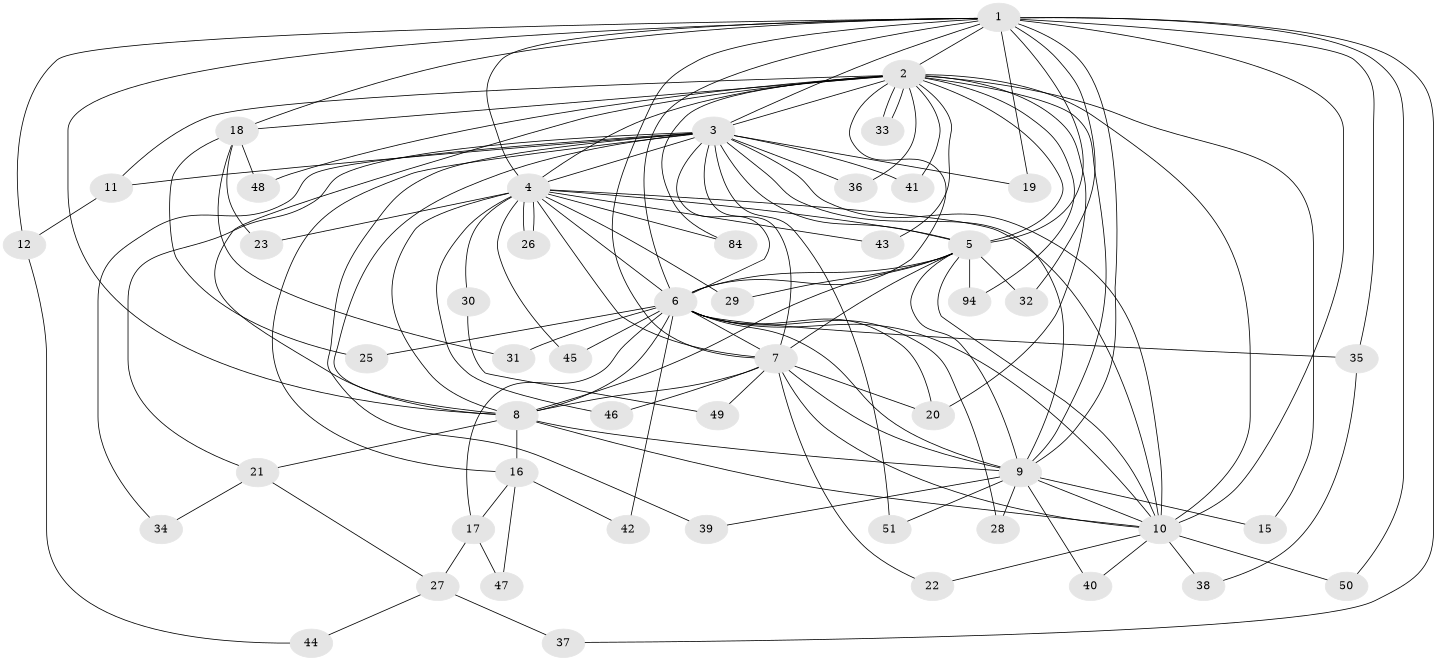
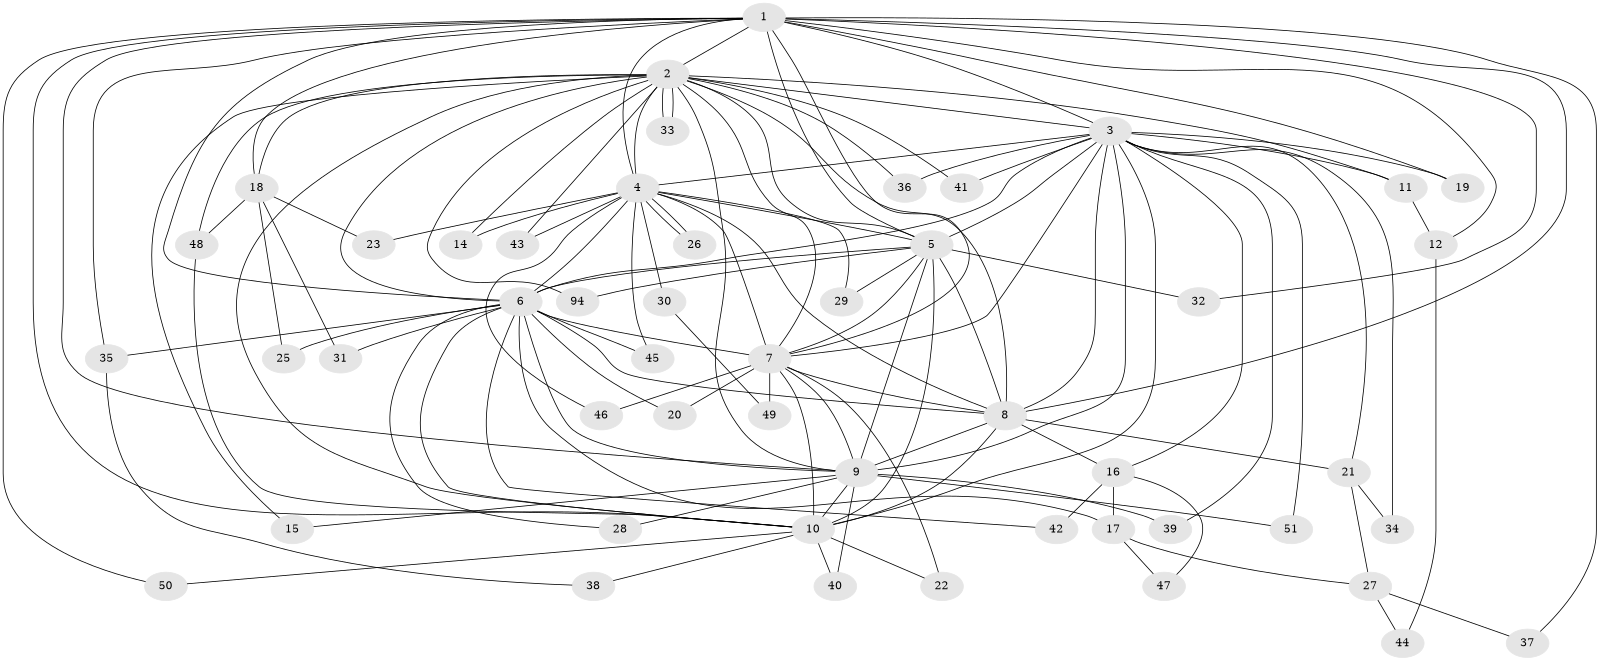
edge "2" -- "20": now "2" -- "7"
node "84": label "84" -> "14"
edge "4" -- "10": now "48" -- "10"
